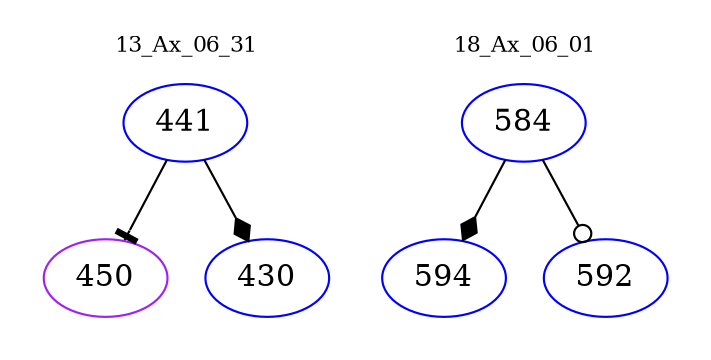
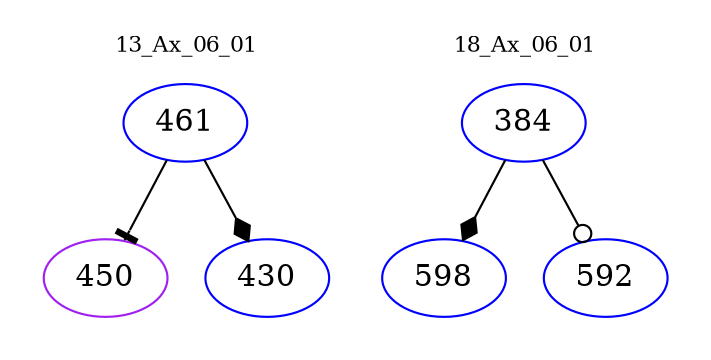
cluster "13_Ax_06_31": label "13_Ax_06_31" -> "13_Ax_06_01"
node "441": label "441" -> "461"
node "584": label "584" -> "384"
node "594": label "594" -> "598"
